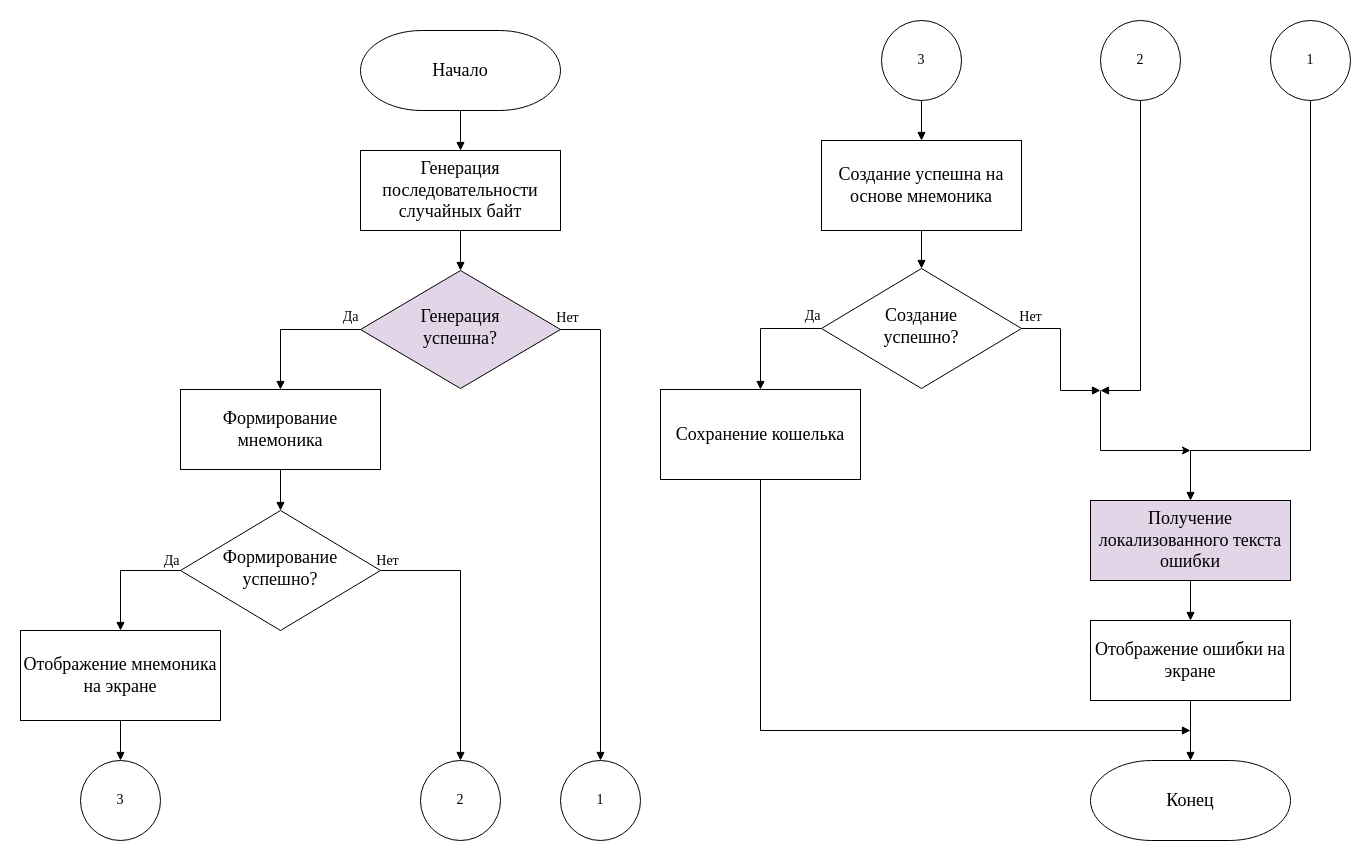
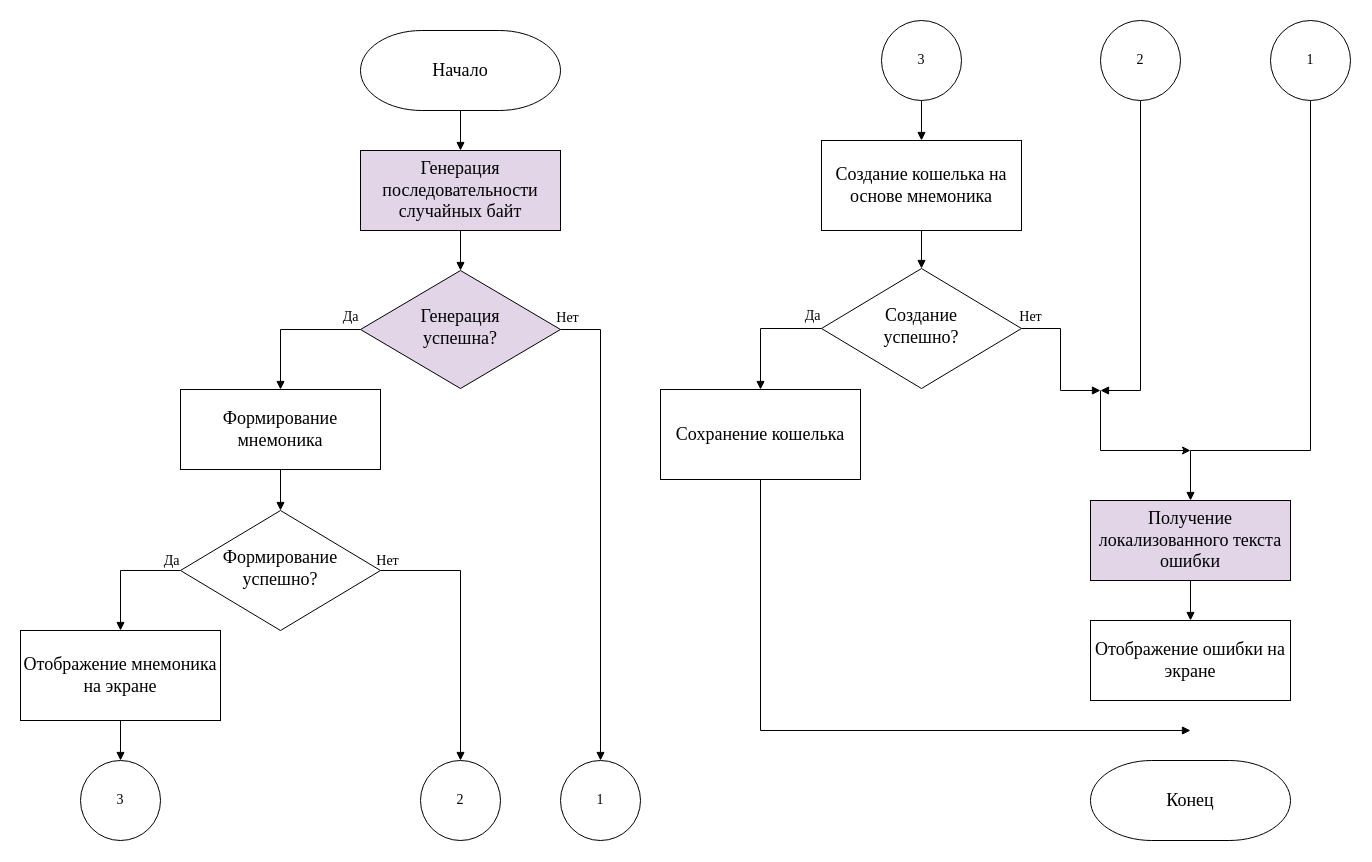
node "Создание успешна на основе мнемоника": label "Создание успешна на основе мнемоника" -> "Создание кошелька на основе мнемоника"
node "Генерация последовательности случайных байт": fillcolor #ffffff -> #e1d5e7
edge "Отображение ошибки на экране" -> "Конец": removed
